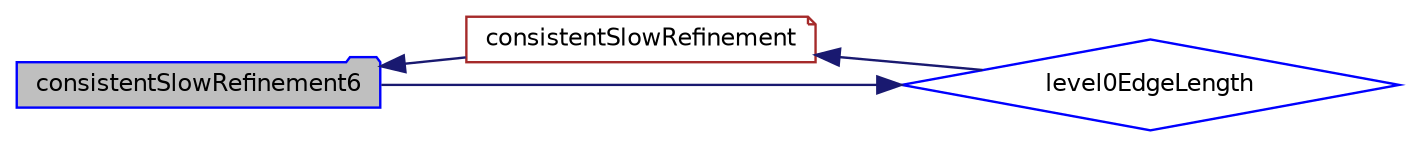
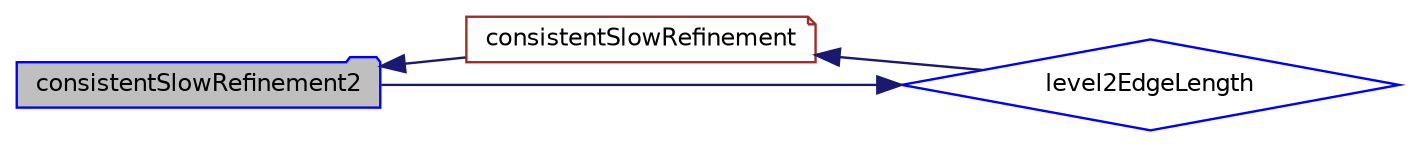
node "consistentSlowRefinement6": label "consistentSlowRefinement6" -> "consistentSlowRefinement2"
node "level0EdgeLength": label "level0EdgeLength" -> "level2EdgeLength"
